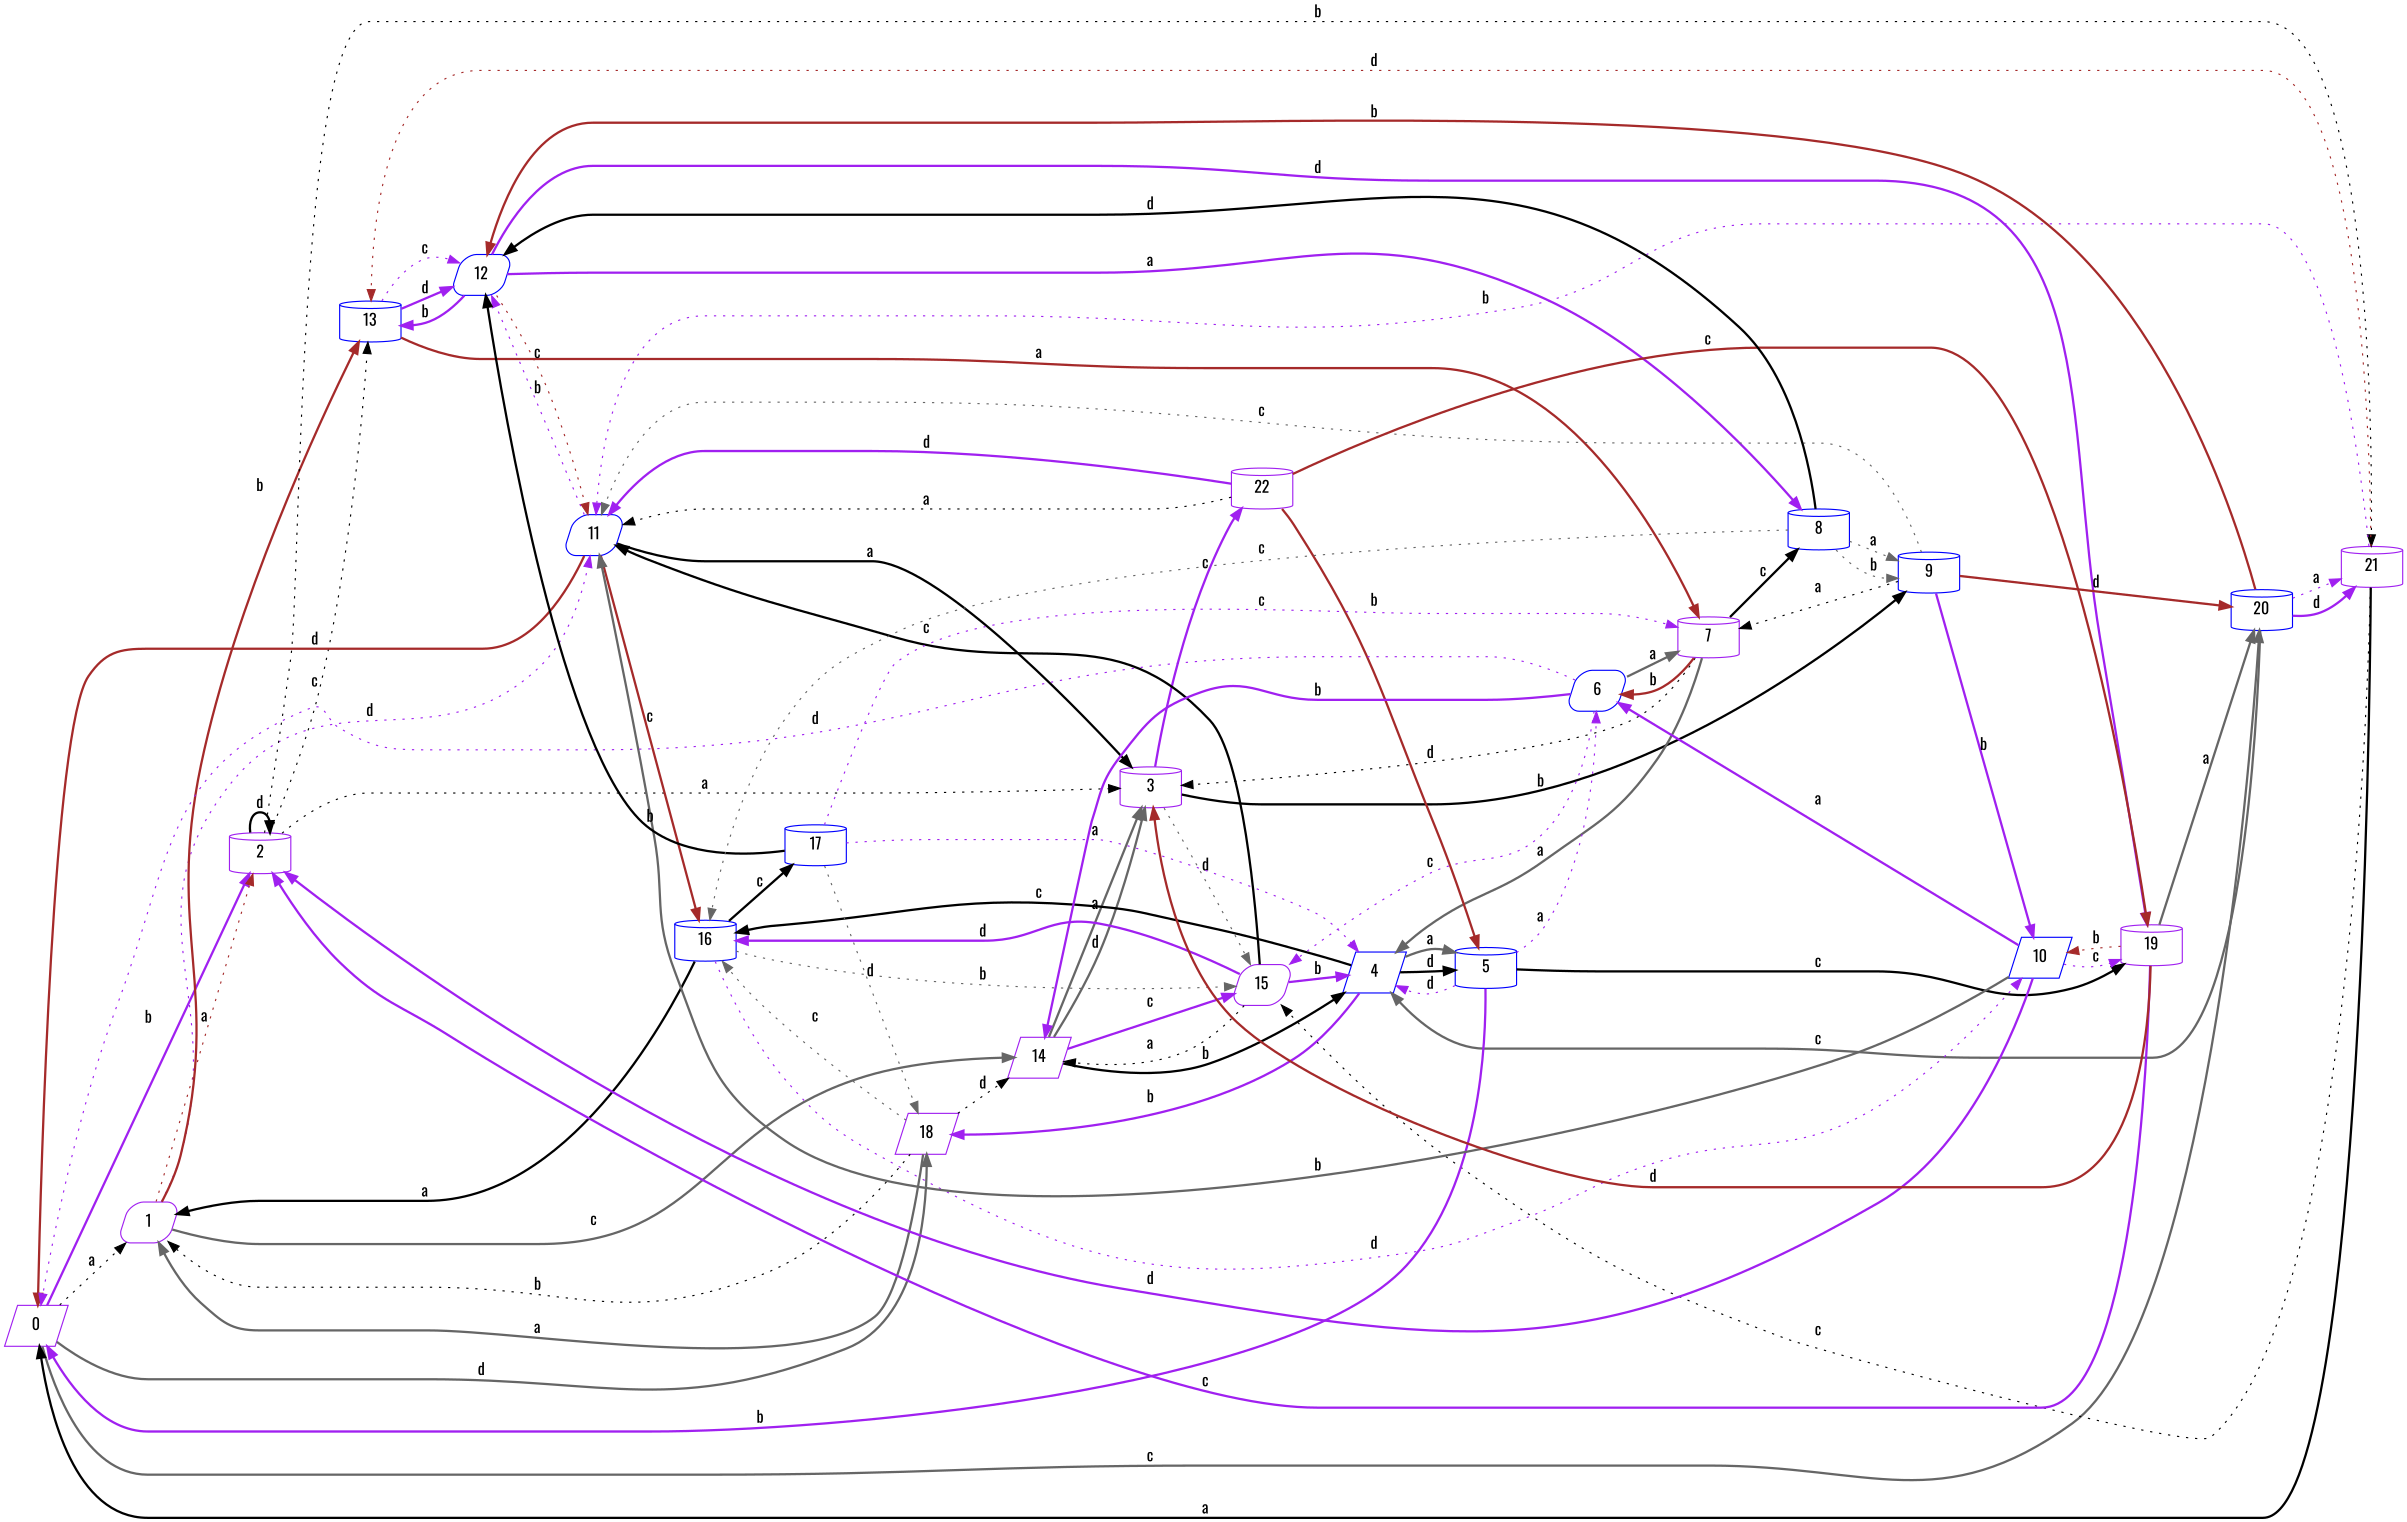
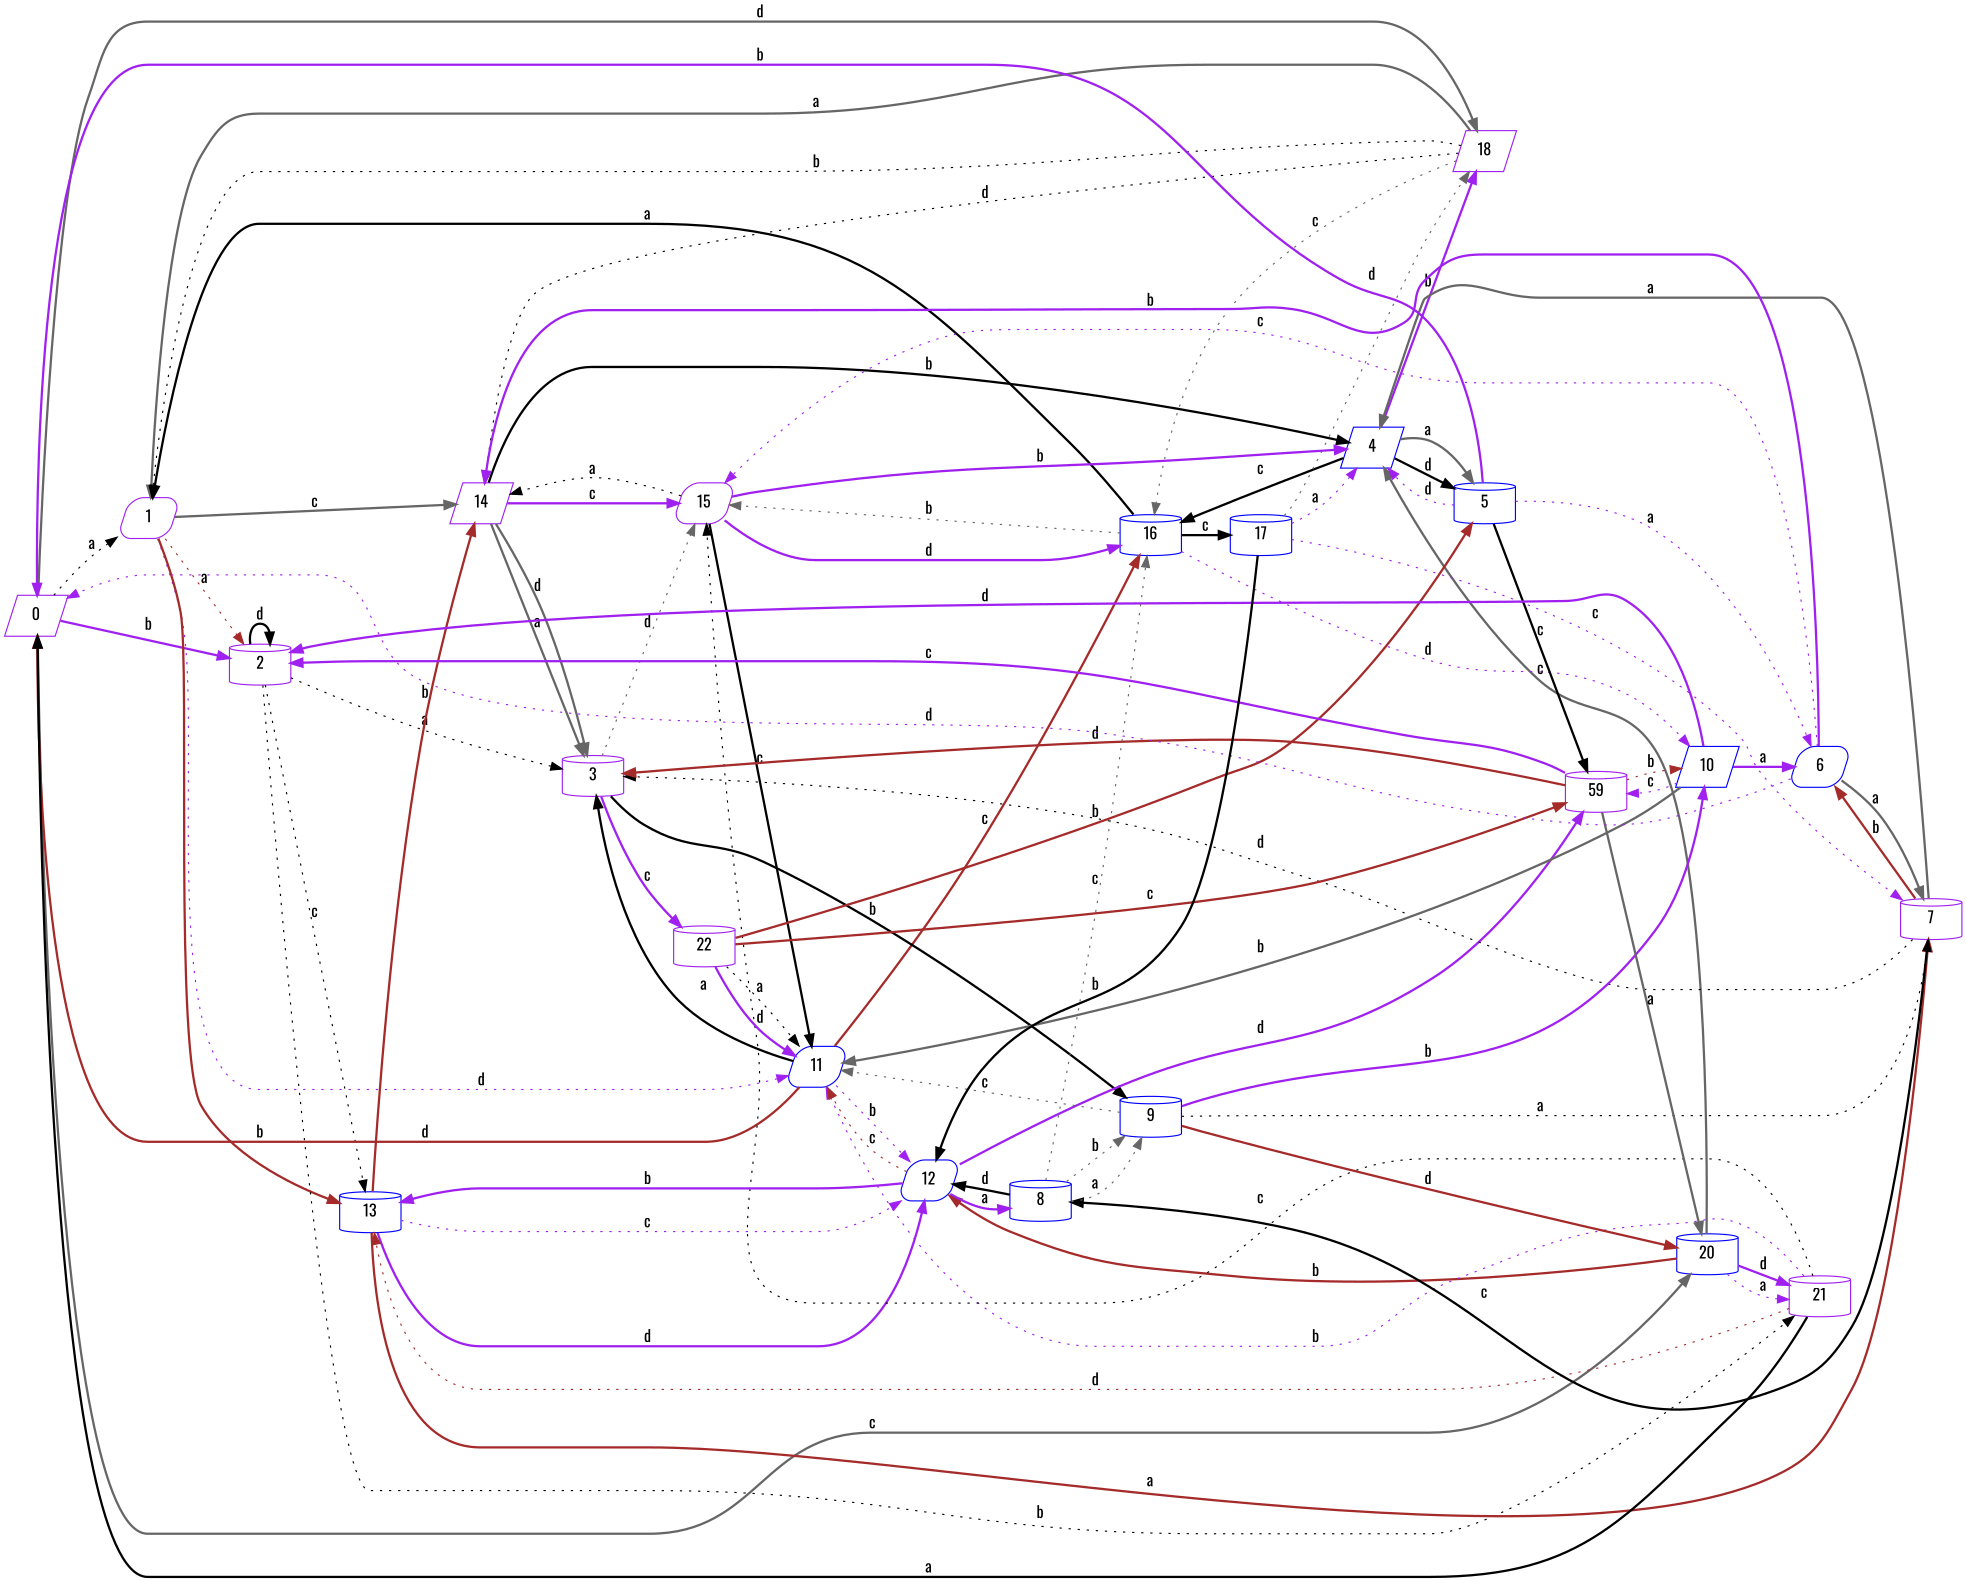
edge "13" -> "14": added, label "b"
node "19": label "19" -> "59"
